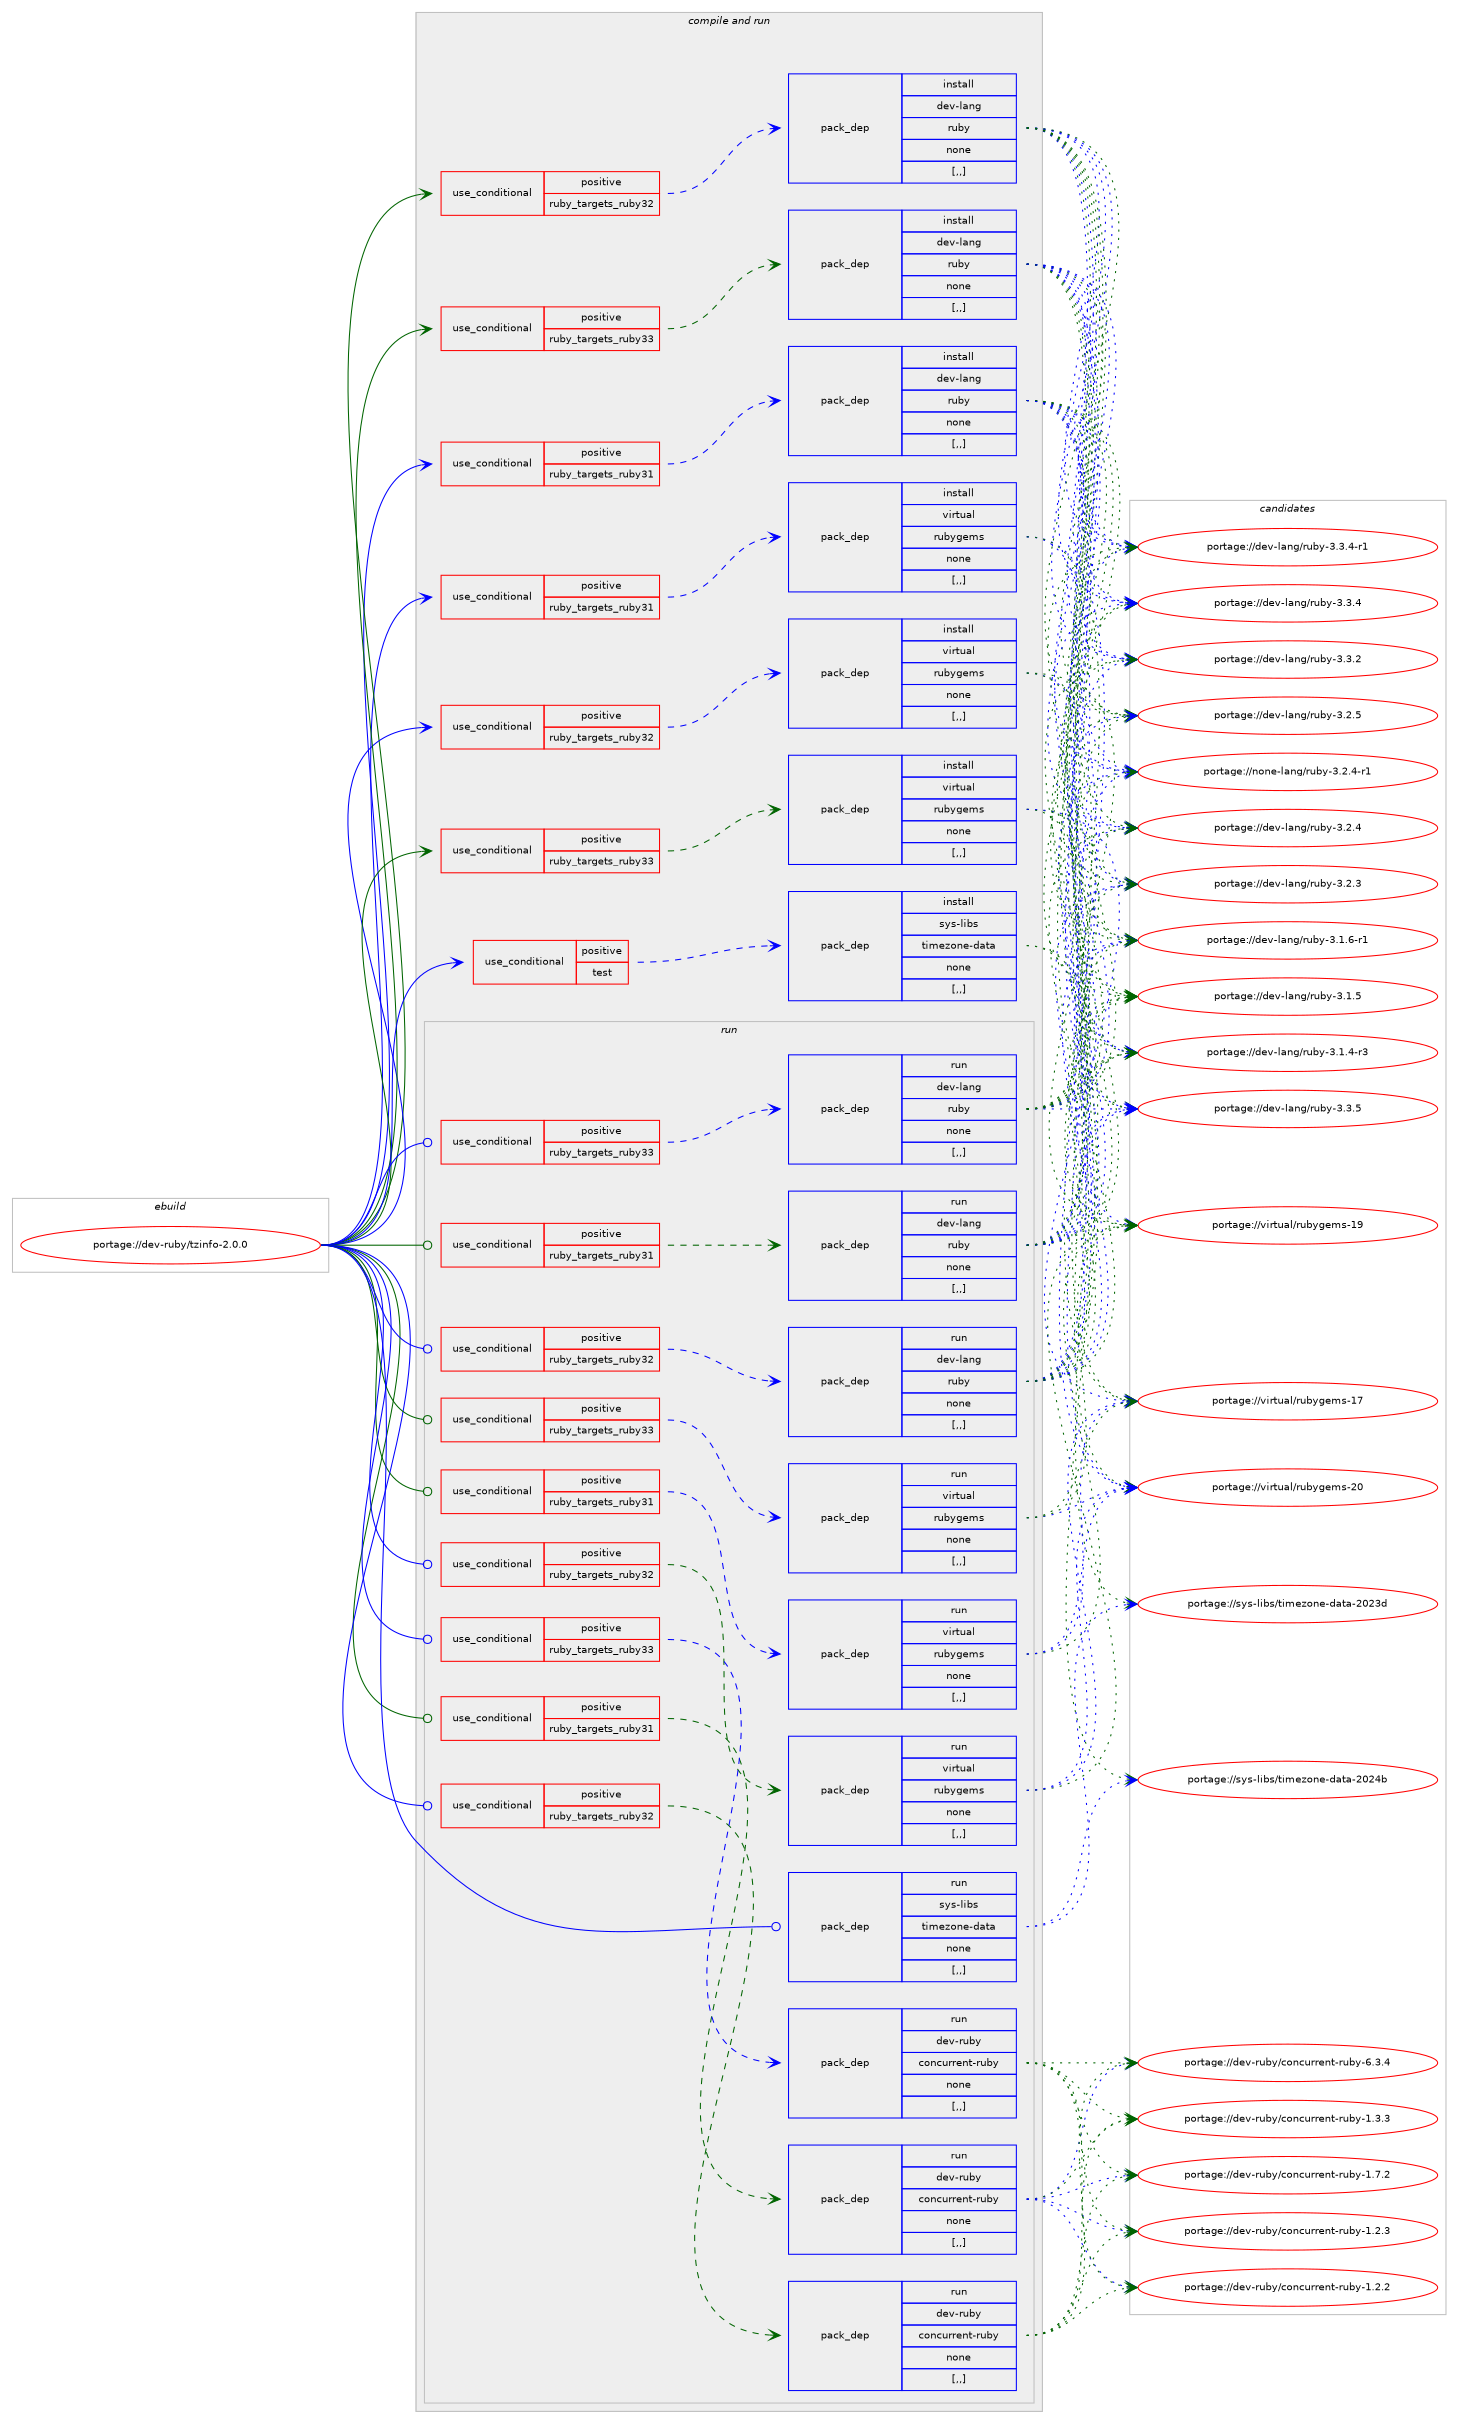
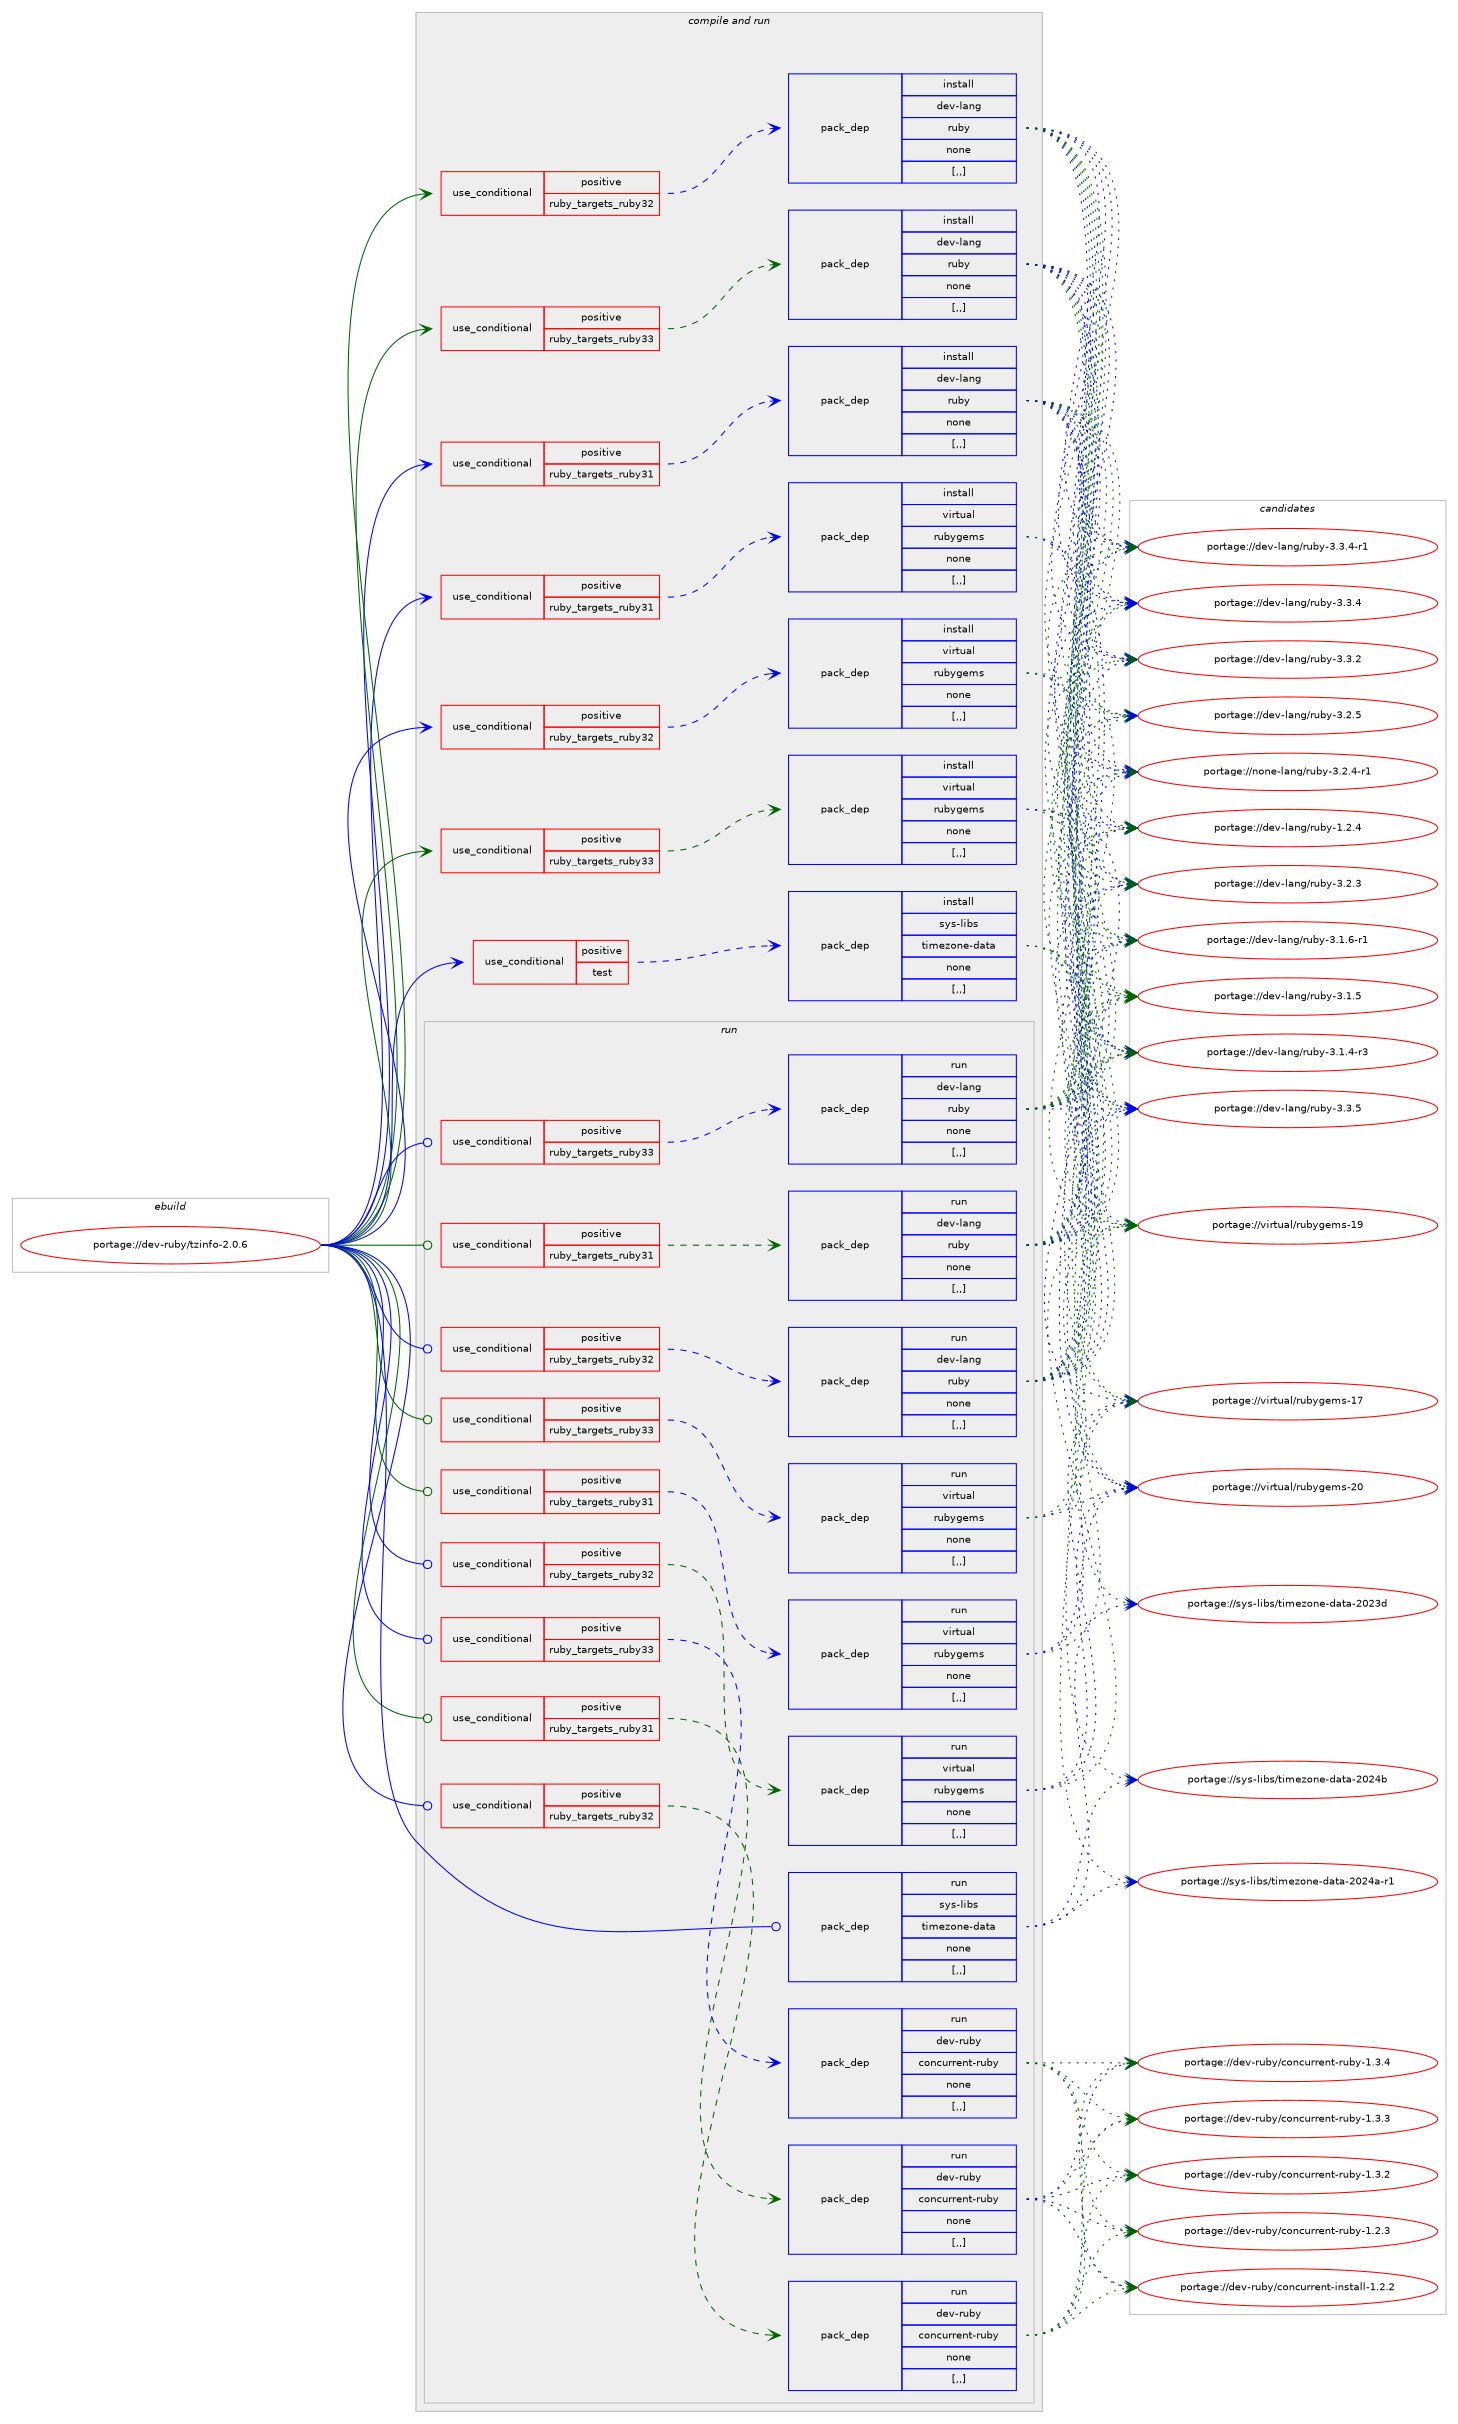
node "portage://dev-lang/ruby-3.2.4": label "portage://dev-lang/ruby-3.2.4" -> "portage://dev-lang/ruby-1.2.4"
node "portage://dev-ruby/tzinfo-2.0.0": label "portage://dev-ruby/tzinfo-2.0.0" -> "portage://dev-ruby/tzinfo-2.0.6"
node "portage://sys-libs/timezone-data-2024a-r1": added
node "portage://dev-ruby/concurrent-ruby-6.3.4": label "portage://dev-ruby/concurrent-ruby-6.3.4" -> "portage://dev-ruby/concurrent-ruby-1.3.4"
node "portage://dev-ruby/concurrent-ruby-1.7.2": label "portage://dev-ruby/concurrent-ruby-1.7.2" -> "portage://dev-ruby/concurrent-ruby-1.3.2"
node "portage://dev-ruby/concurrent-ruby-1.2.2": label "portage://dev-ruby/concurrent-ruby-1.2.2" -> "portage://dev-ruby/concurrent-install-1.2.2"
